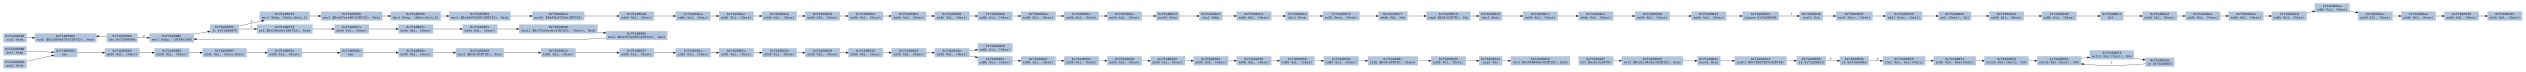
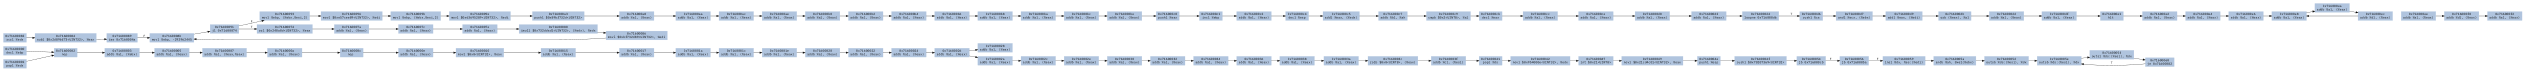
edge "0x716000ec addb %dl, (%eax)" -> "0x716000ee addb %al, (%eax)": now "0x716000ec addb %dl, (%eax)" -> "0x716000e8 addb %al, (%eax)"
edge "0x71600089 jae 0x7160004a" -> "0x71600084 subl $0x2d89bf73<UINT32>, %eax": reversed
edge "0x71600042 movl $0x9b4000e<UINT32>, %edx" -> "0x71600047 int $0x21<UINT8>": added
